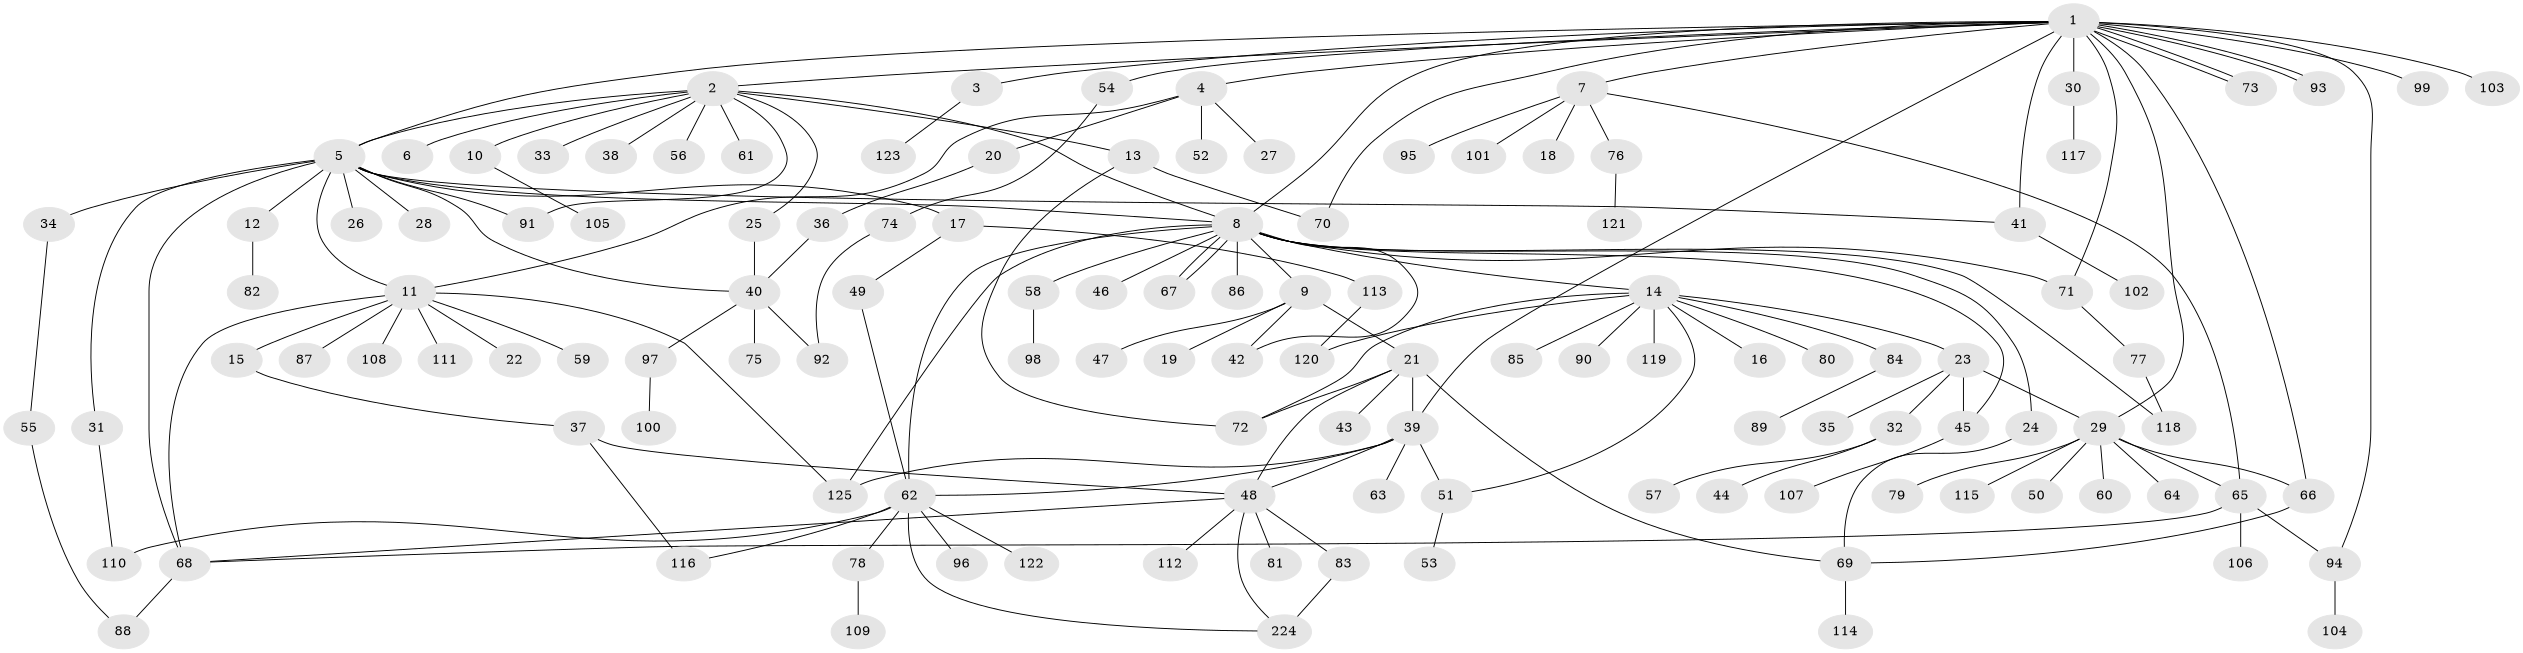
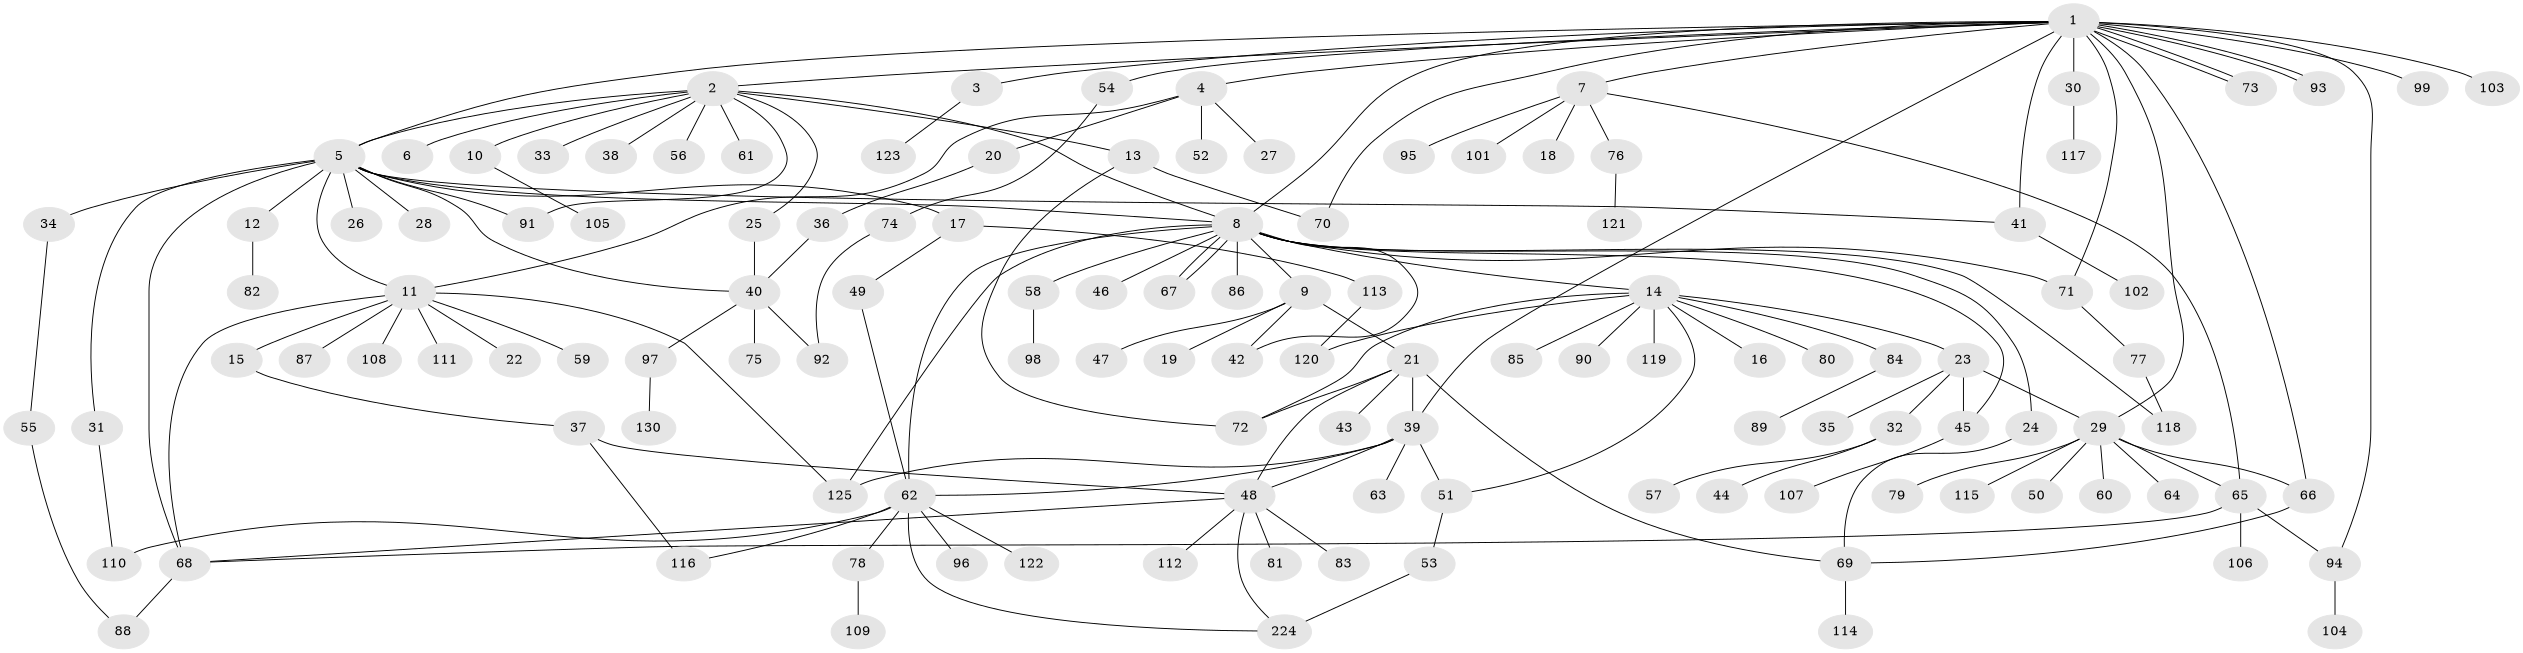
node "100": label "100" -> "130"
edge "83" -- "224": now "53" -- "224"
